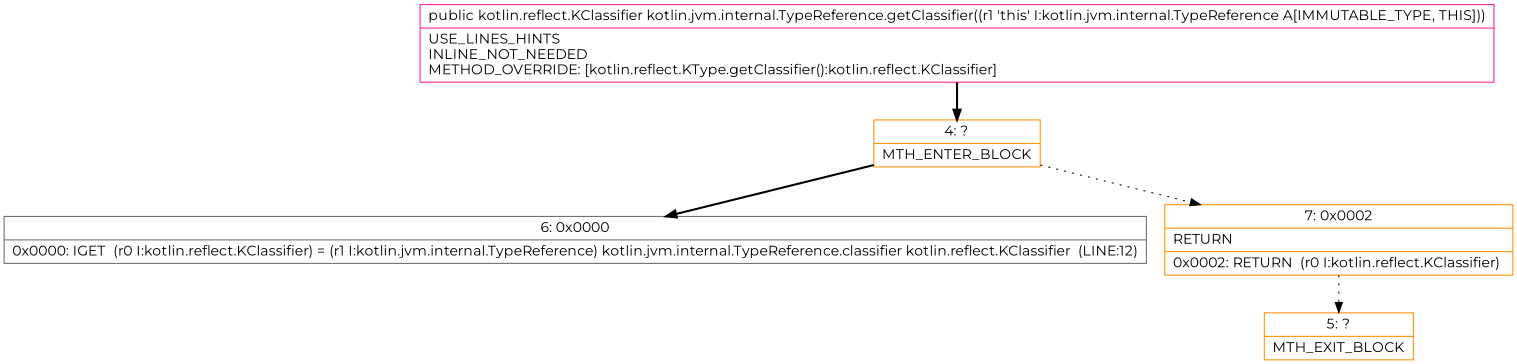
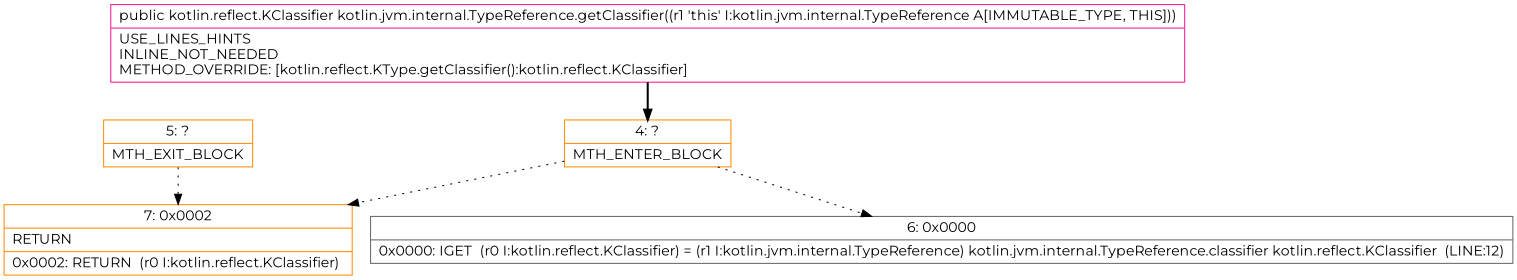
edge "4: ?" -> "6: 0x0000": style bold -> dotted
edge "7: 0x0002" -> "5: ?": reversed
